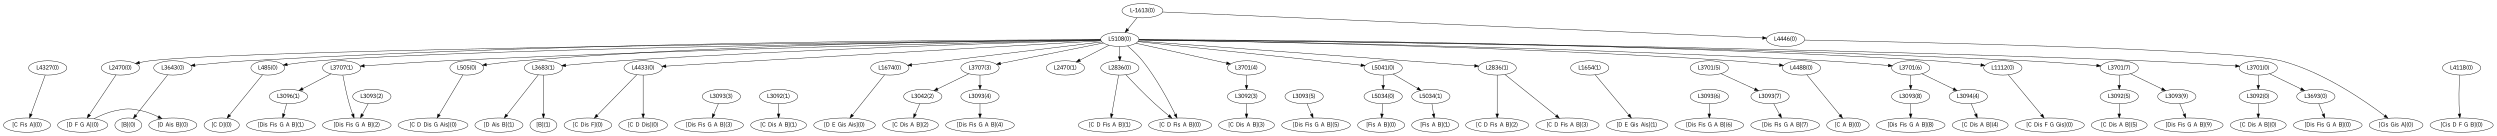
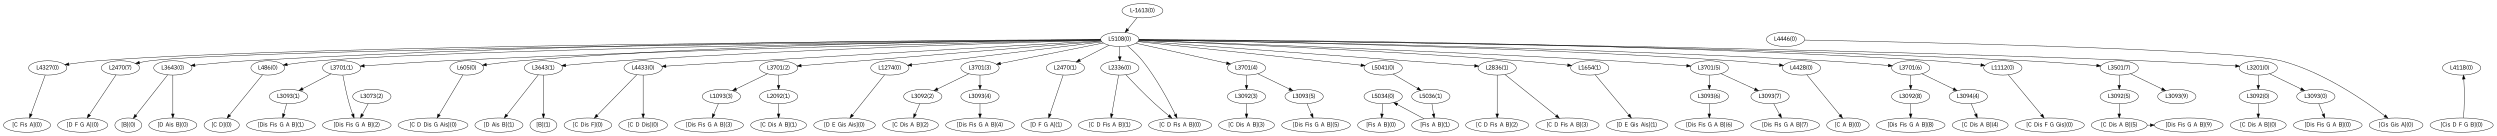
edge "L-1613(0)" -> "L4446(0)": removed
edge "L5108(0)" -> "L4327(0)": added
edge "L5108(0)" -> "L3701(5)": added
edge "L5108(0)" -> "L1654(1)": added
node "L2470(0)": label "L2470(0)" -> "L2470(7)"
node "L485(0)": label "L485(0)" -> "L486(0)"
node "L3707(1)": label "L3707(1)" -> "L3701(1)"
node "L505(0)": label "L505(0)" -> "L605(0)"
node "L3683(1)": label "L3683(1)" -> "L3643(1)"
node "L3701(2)": added
node "L1674(0)": label "L1674(0)" -> "L1274(0)"
node "L3707(3)": label "L3707(3)" -> "L3701(3)"
node "L2836(0)": label "L2836(0)" -> "L2336(0)"
node "L4488(0)": label "L4488(0)" -> "L4428(0)"
node "L3701(7)": label "L3701(7)" -> "L3501(7)"
node "L3701(0)": label "L3701(0)" -> "L3201(0)"
edge "L5041(0)" -> "L5034(0)": now "[Fis  A  B](1)" -> "L5034(0)"
edge "L3701(5)" -> "L3093(6)": added
edge "L3701(4)" -> "L3093(5)": added
edge "L4118(0)" -> "[Cis  D  F  G  B](0)": reversed
node "L3096(1)": label "L3096(1)" -> "L3093(1)"
node "L3093(2)": label "L3093(2)" -> "L3073(2)"
node "L3093(3)": label "L3093(3)" -> "L1093(3)"
node "L3092(1)": label "L3092(1)" -> "L2092(1)"
node "L3042(2)": label "L3042(2)" -> "L3092(2)"
node "L5034(1)": label "L5034(1)" -> "L5036(1)"
node "L3093(8)": label "L3093(8)" -> "L3092(8)"
node "L3693(0)": label "L3693(0)" -> "L3093(0)"
edge "[D  F  G  A](0)" -> "[D  Ais  B](0)": now "L3643(0)" -> "[D  Ais  B](0)"
edge "L3093(9)" -> "[Dis  Fis  G  A  B](9)": now "[C  Dis  A  B](5)" -> "[Dis  Fis  G  A  B](9)"
node "[D  F  G  A](1)": added
